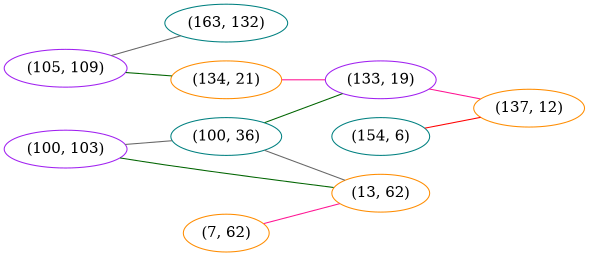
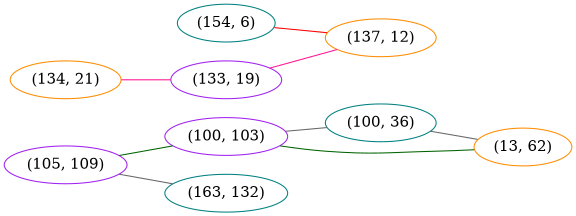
edge "(105, 109)" -- "(134, 21)": now "(105, 109)" -- "(100, 103)"
edge "(133, 19)" -- "(100, 36)": removed
node "(7, 62)": removed
